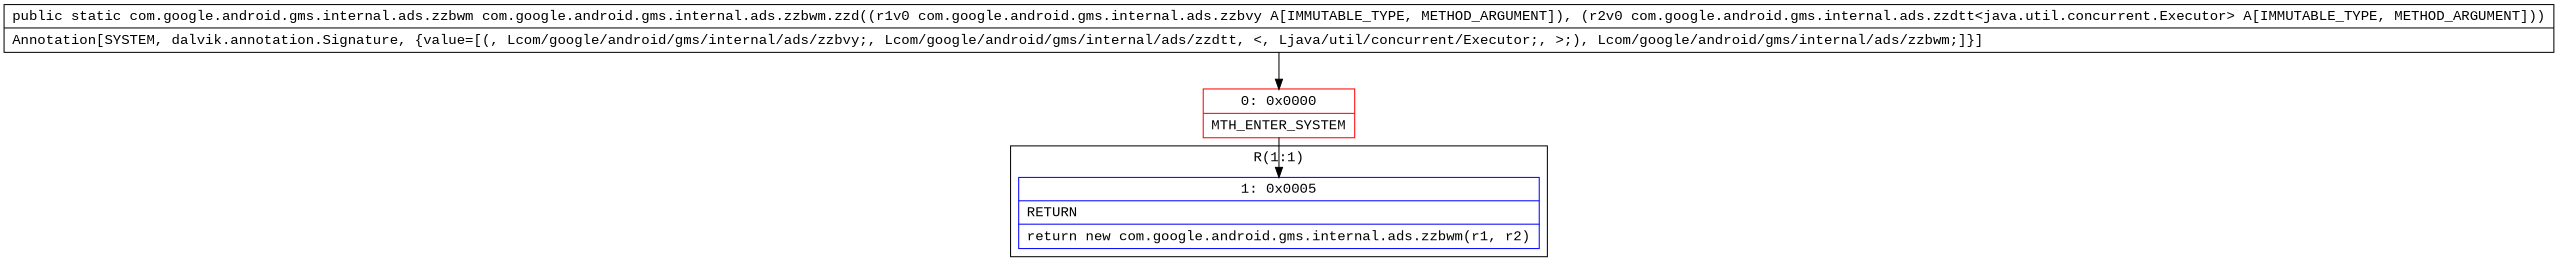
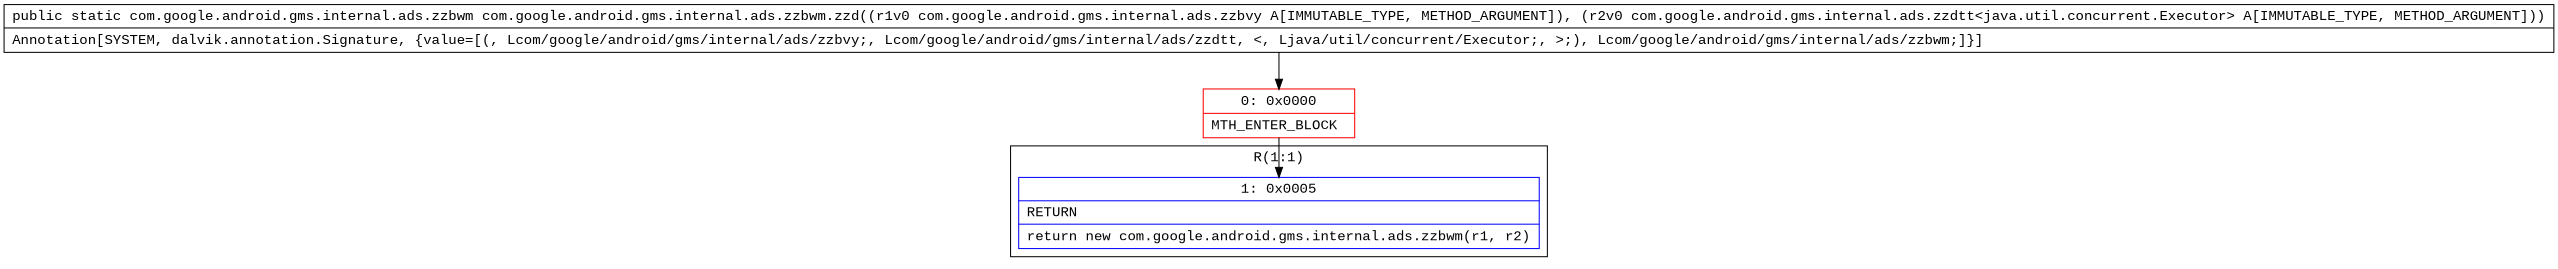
node "0: 0x0000": text "MTH_ENTER_SYSTEM" -> "MTH_ENTER_BLOCK"
